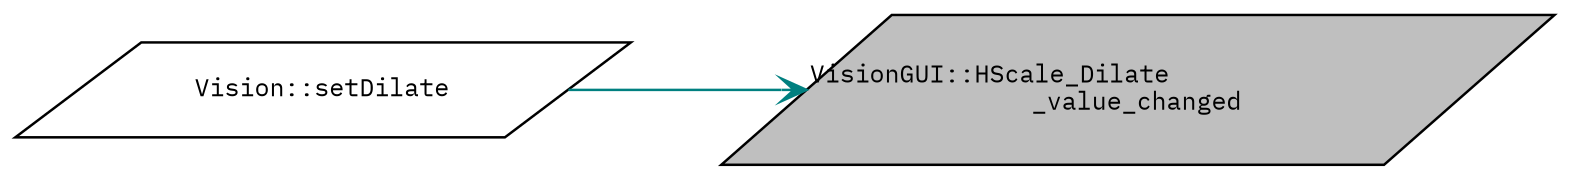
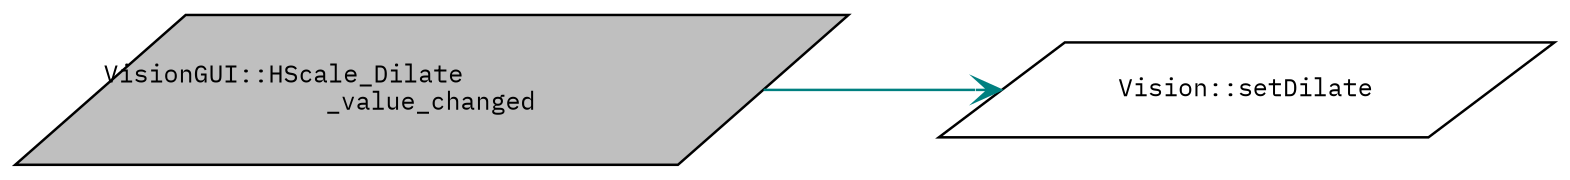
edge "Vision::setDilate" -> "VisionGUI::HScale_Dilate _value_changed": reversed
